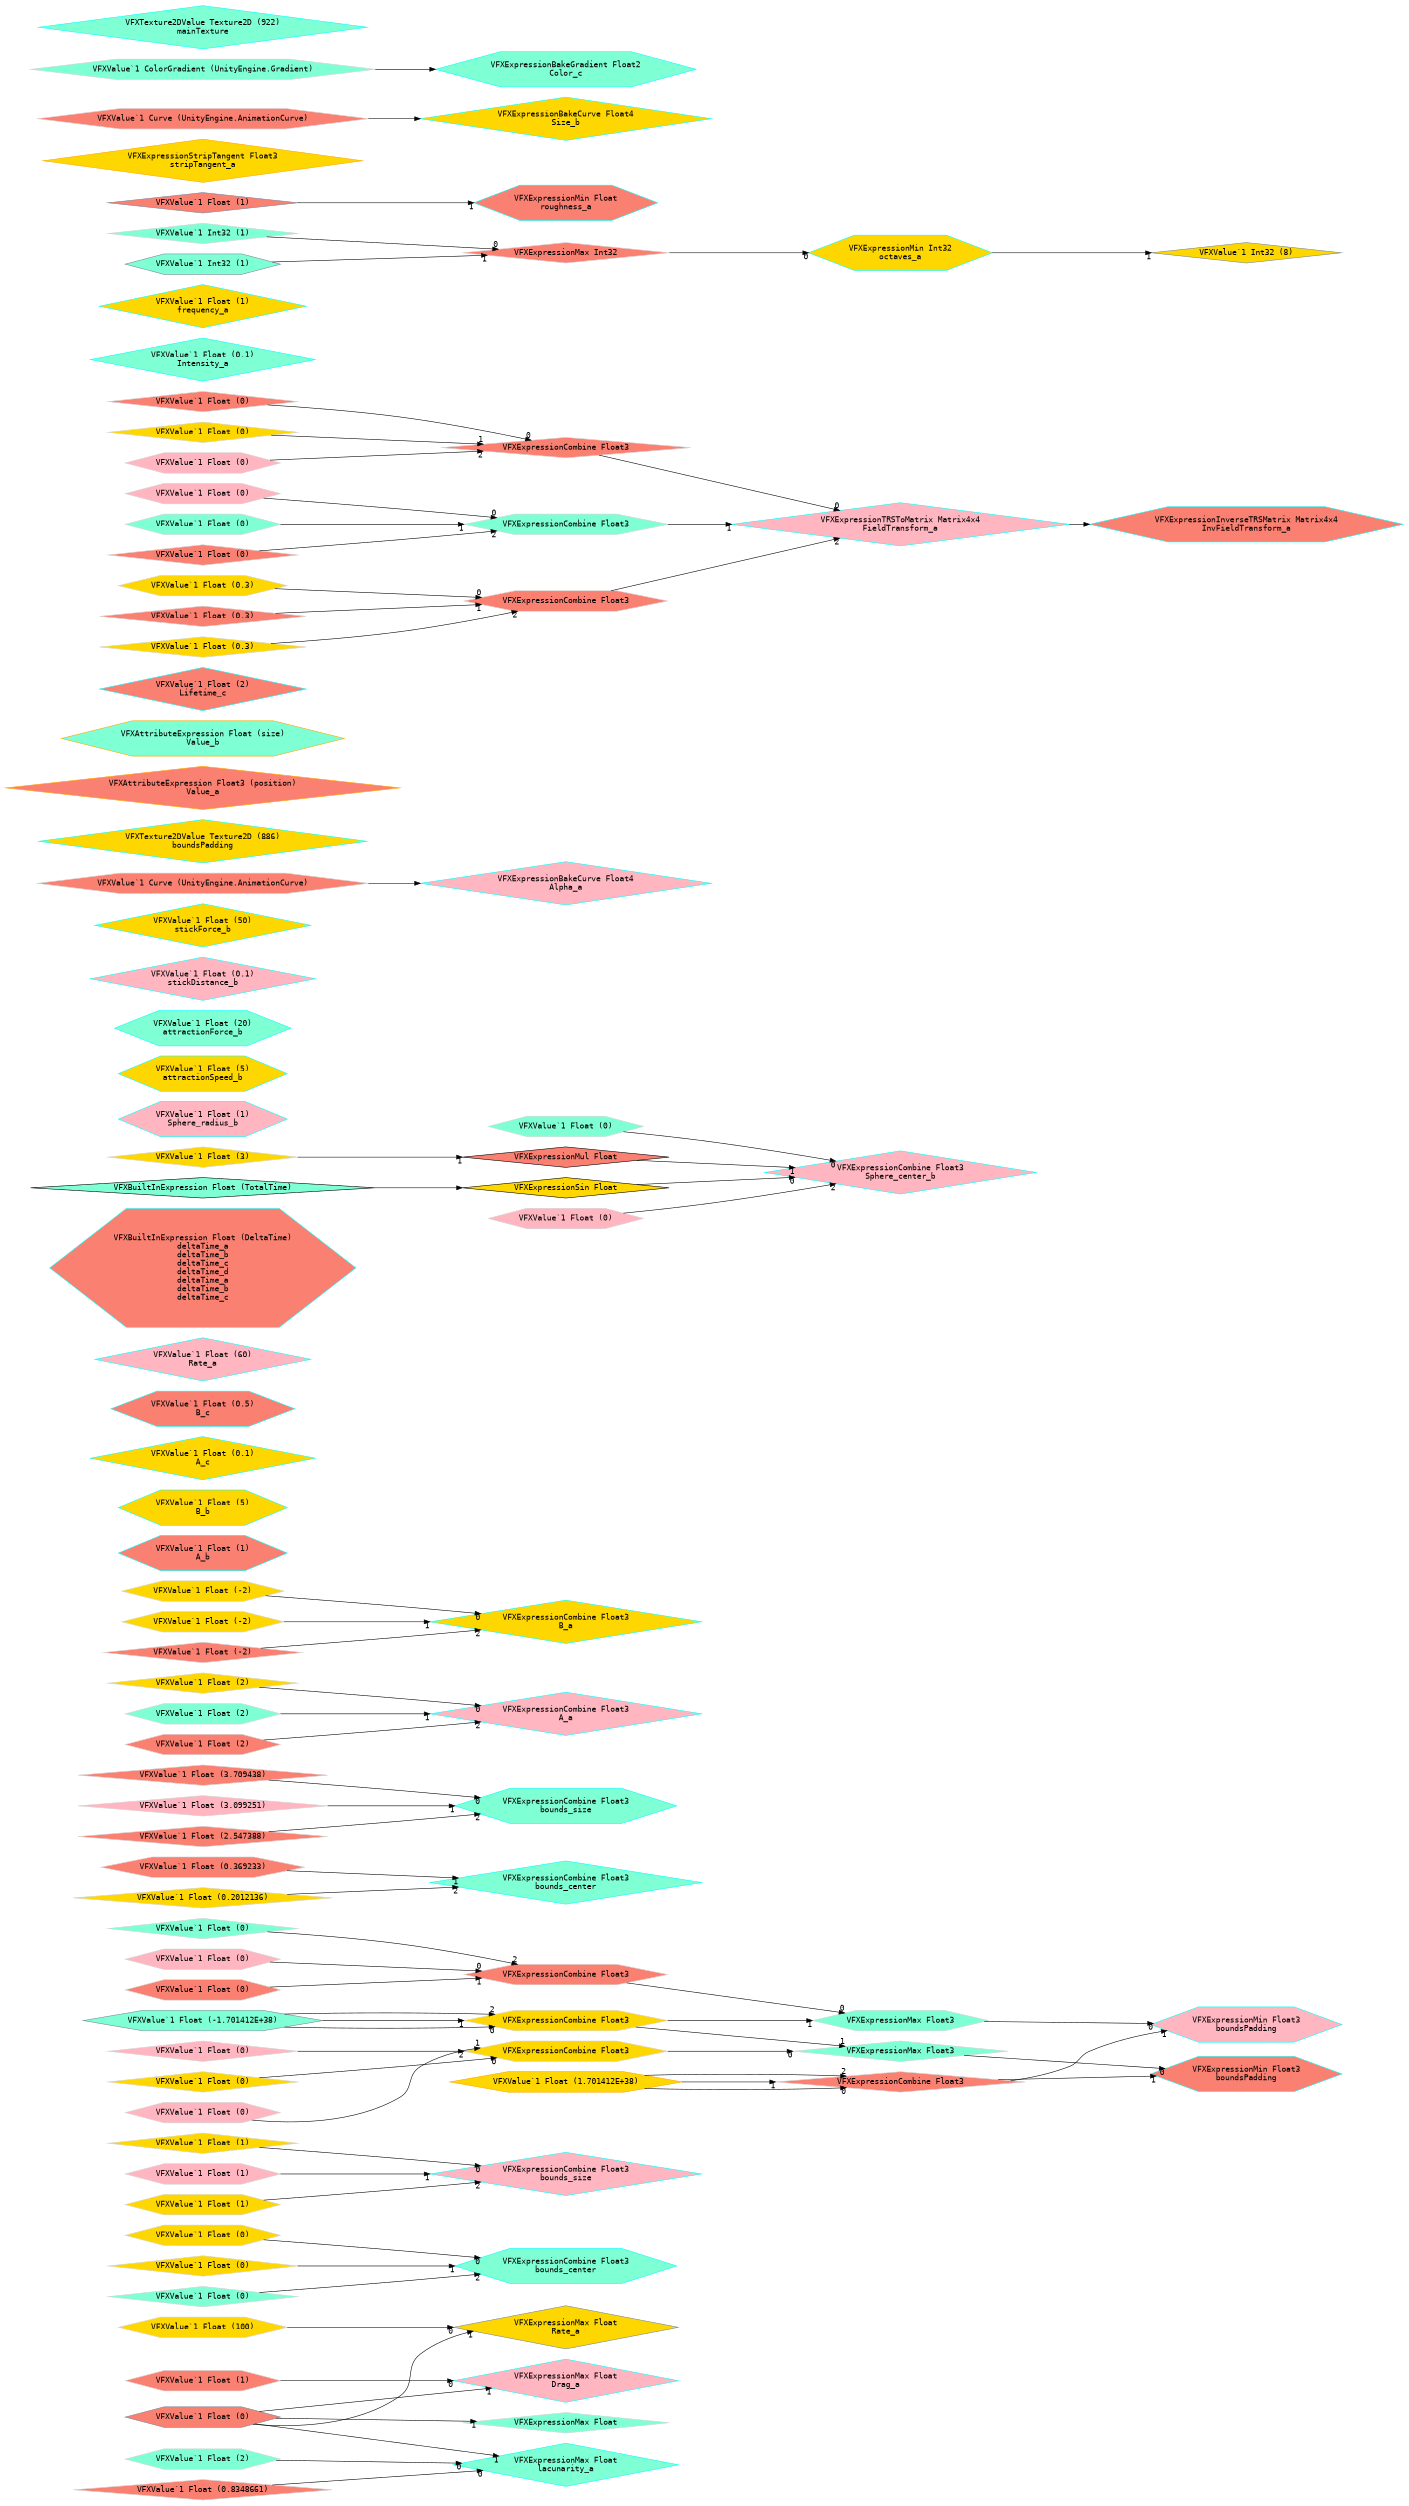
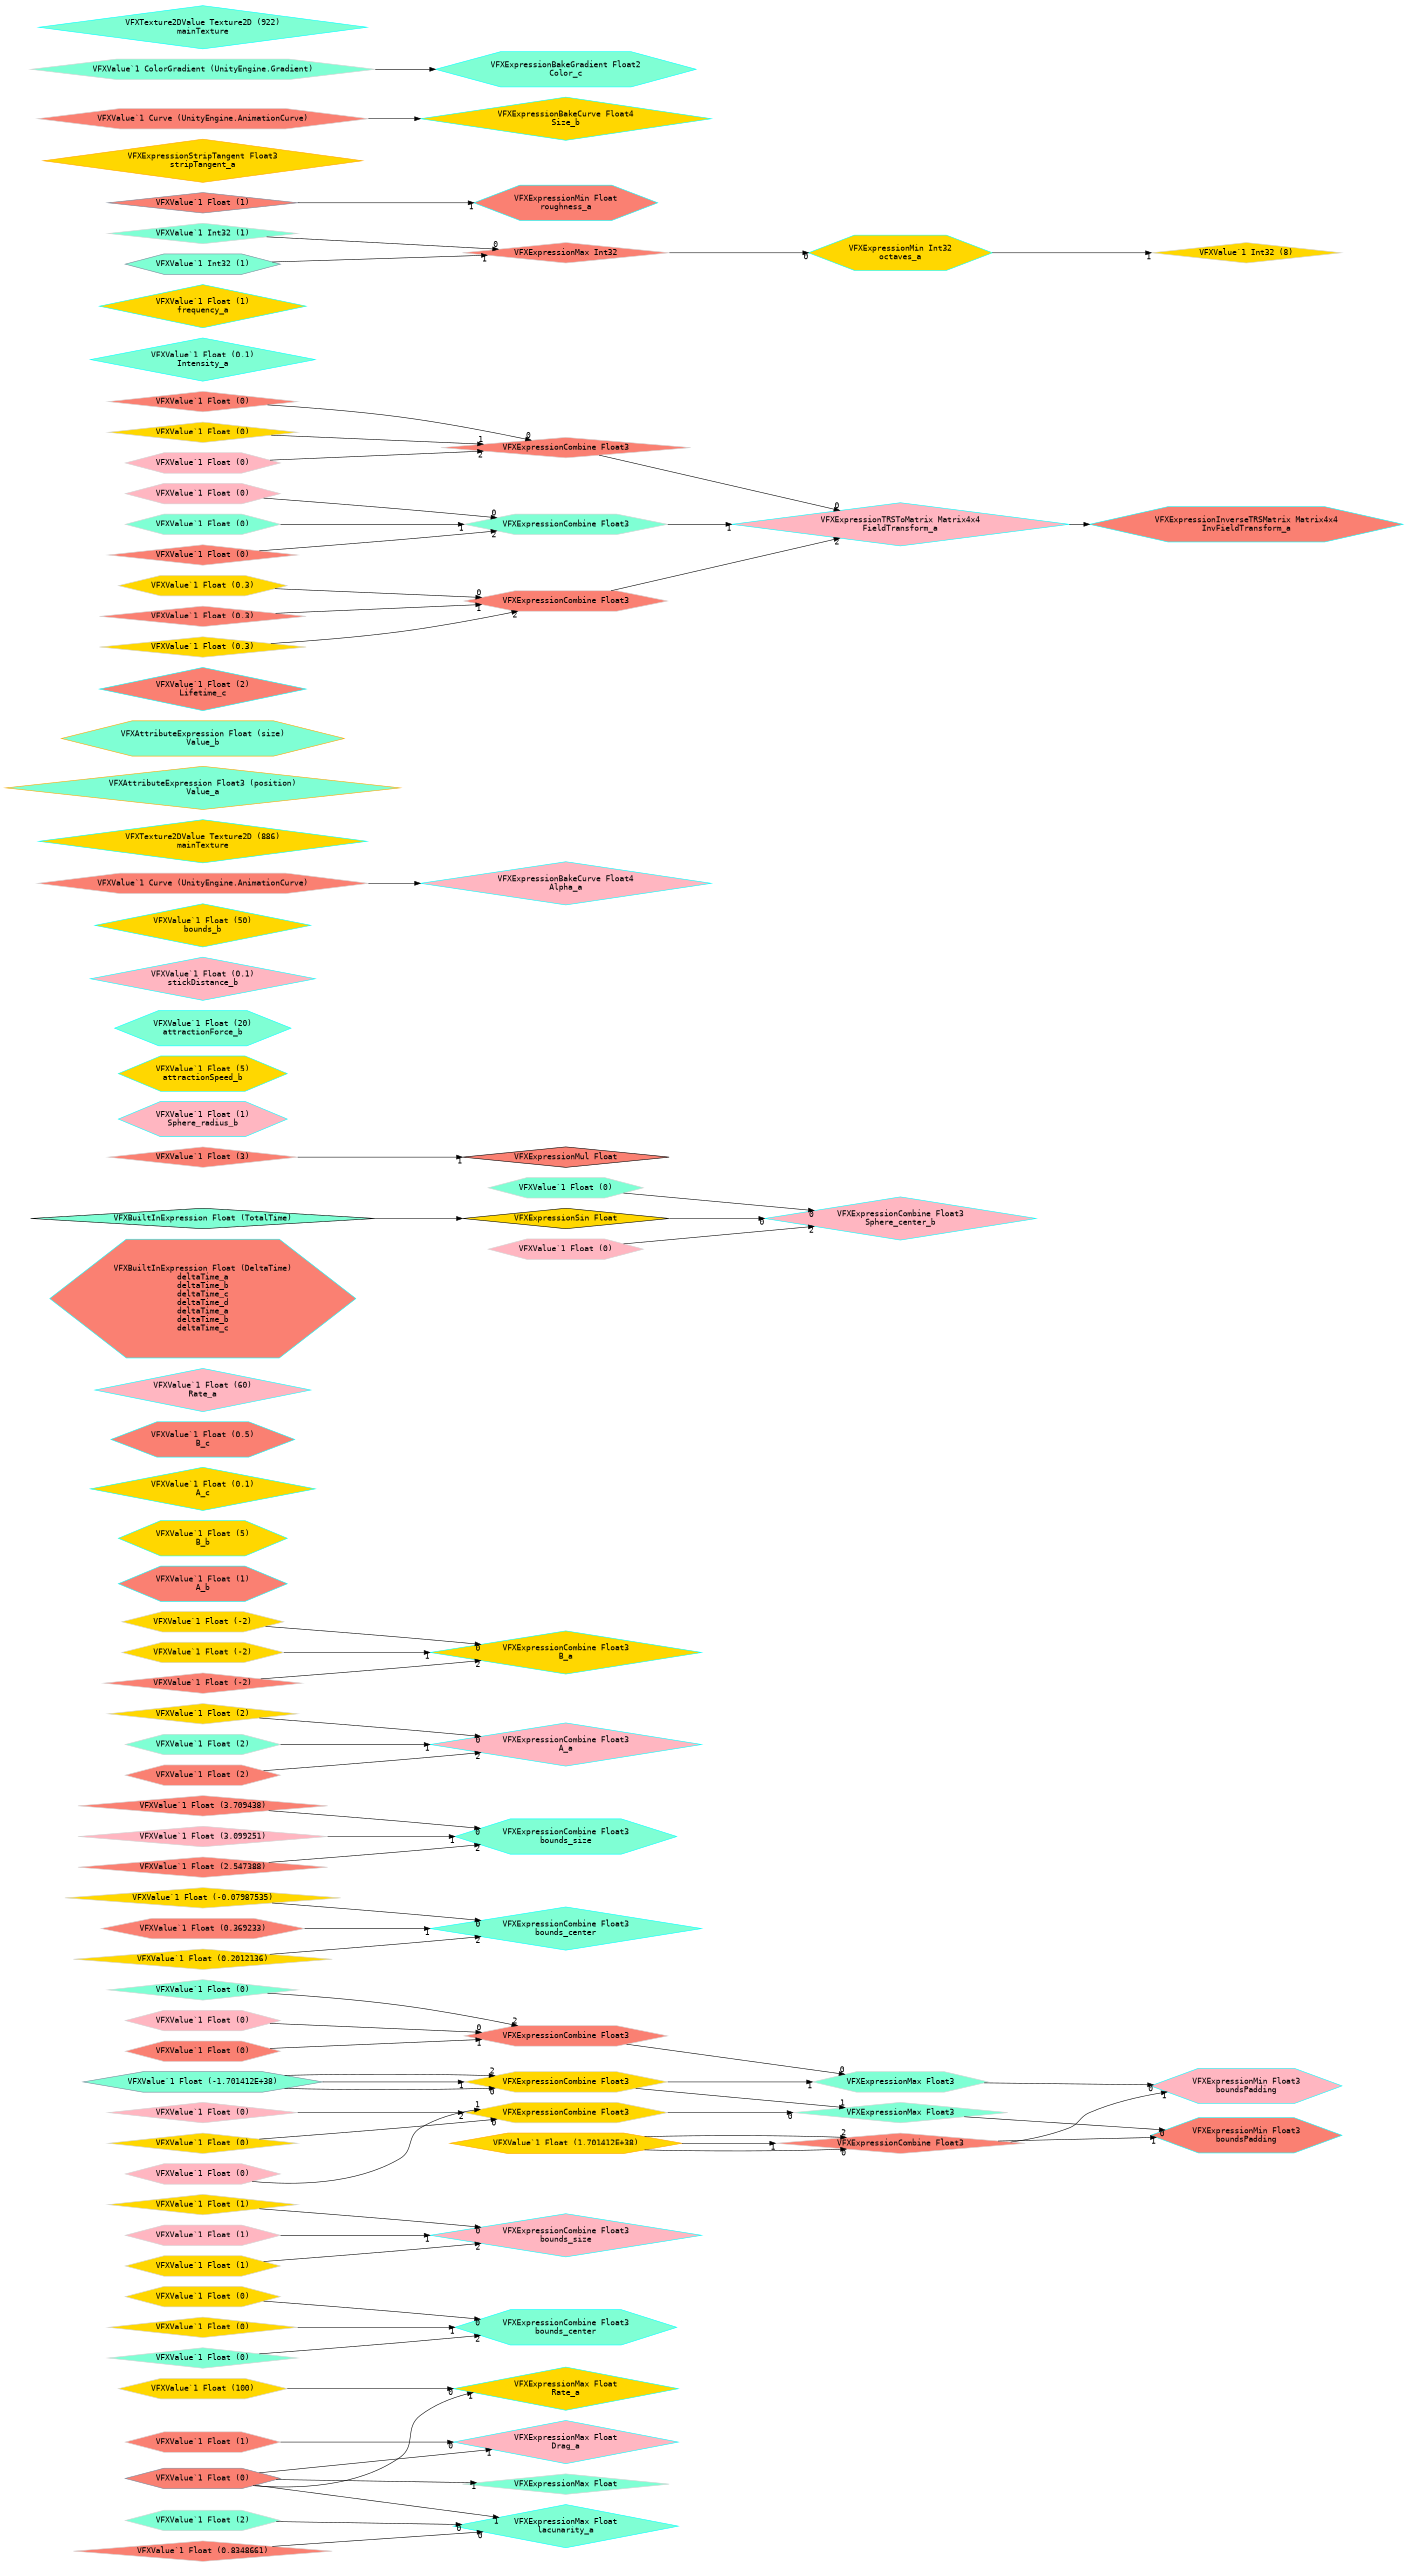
node "VFXValue`1 Int32 (8)": color lightslategray -> lightgray
node "VFXAttributeExpression Float3 (position) Value_a": fillcolor salmon -> aquamarine
node "VFXTexture2DValue Texture2D (886) boundsPadding": label "VFXTexture2DValue Texture2D (886) boundsPadding" -> "VFXTexture2DValue Texture2D (886) mainTexture"
node "VFXValue`1 Float (50) stickForce_b": label "VFXValue`1 Float (50) stickForce_b" -> "VFXValue`1 Float (50) bounds_b"
node "VFXValue`1 Float (3)": fillcolor gold -> salmon
edge "VFXExpressionMul Float" -> "VFXExpressionCombine Float3 Sphere_center_b": removed
node "VFXValue`1 Float (-0.07987535)": added
node "VFXExpressionMax Float Rate_a": color lightslategray -> cyan
